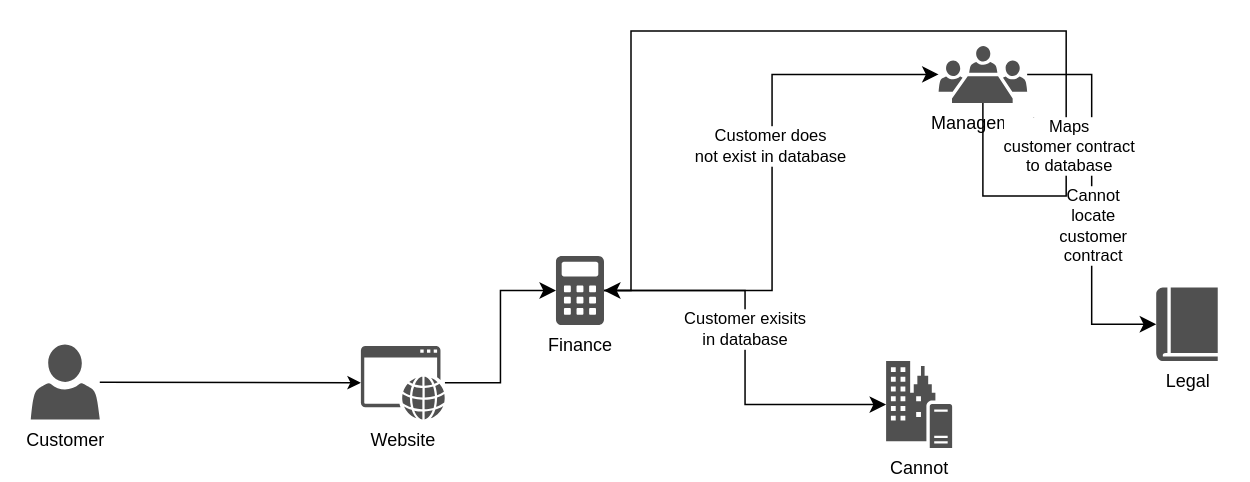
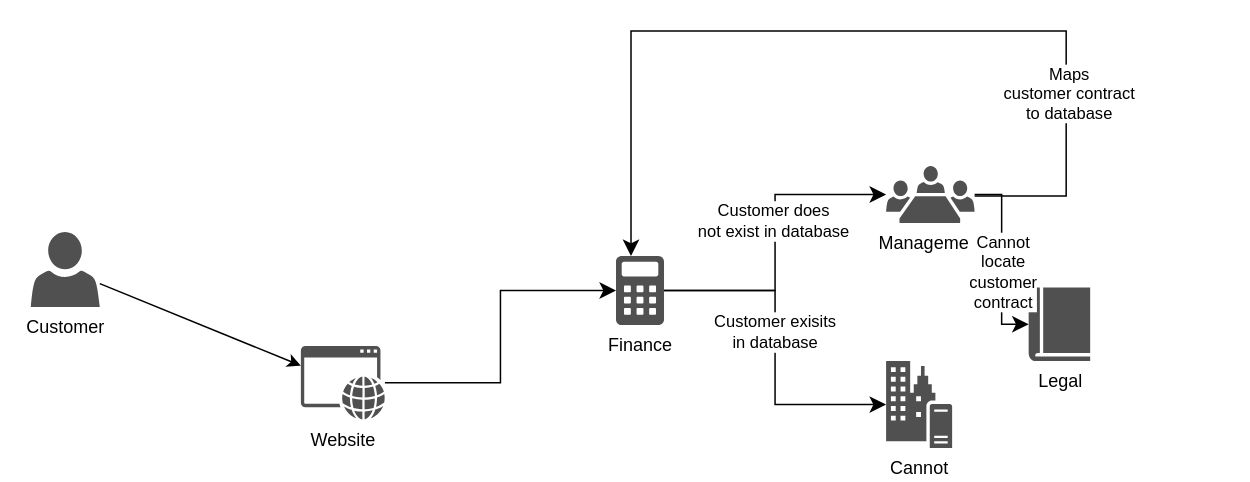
node "Management": moved (983, 74) -> (930, 194)
node "Finance": moved (580, 290) -> (640, 290)
node "Legal": moved (1187, 324) -> (1059, 324)
node "Customer": moved (65, 382) -> (65, 269)
node "Website": moved (403, 383) -> (343, 383)
